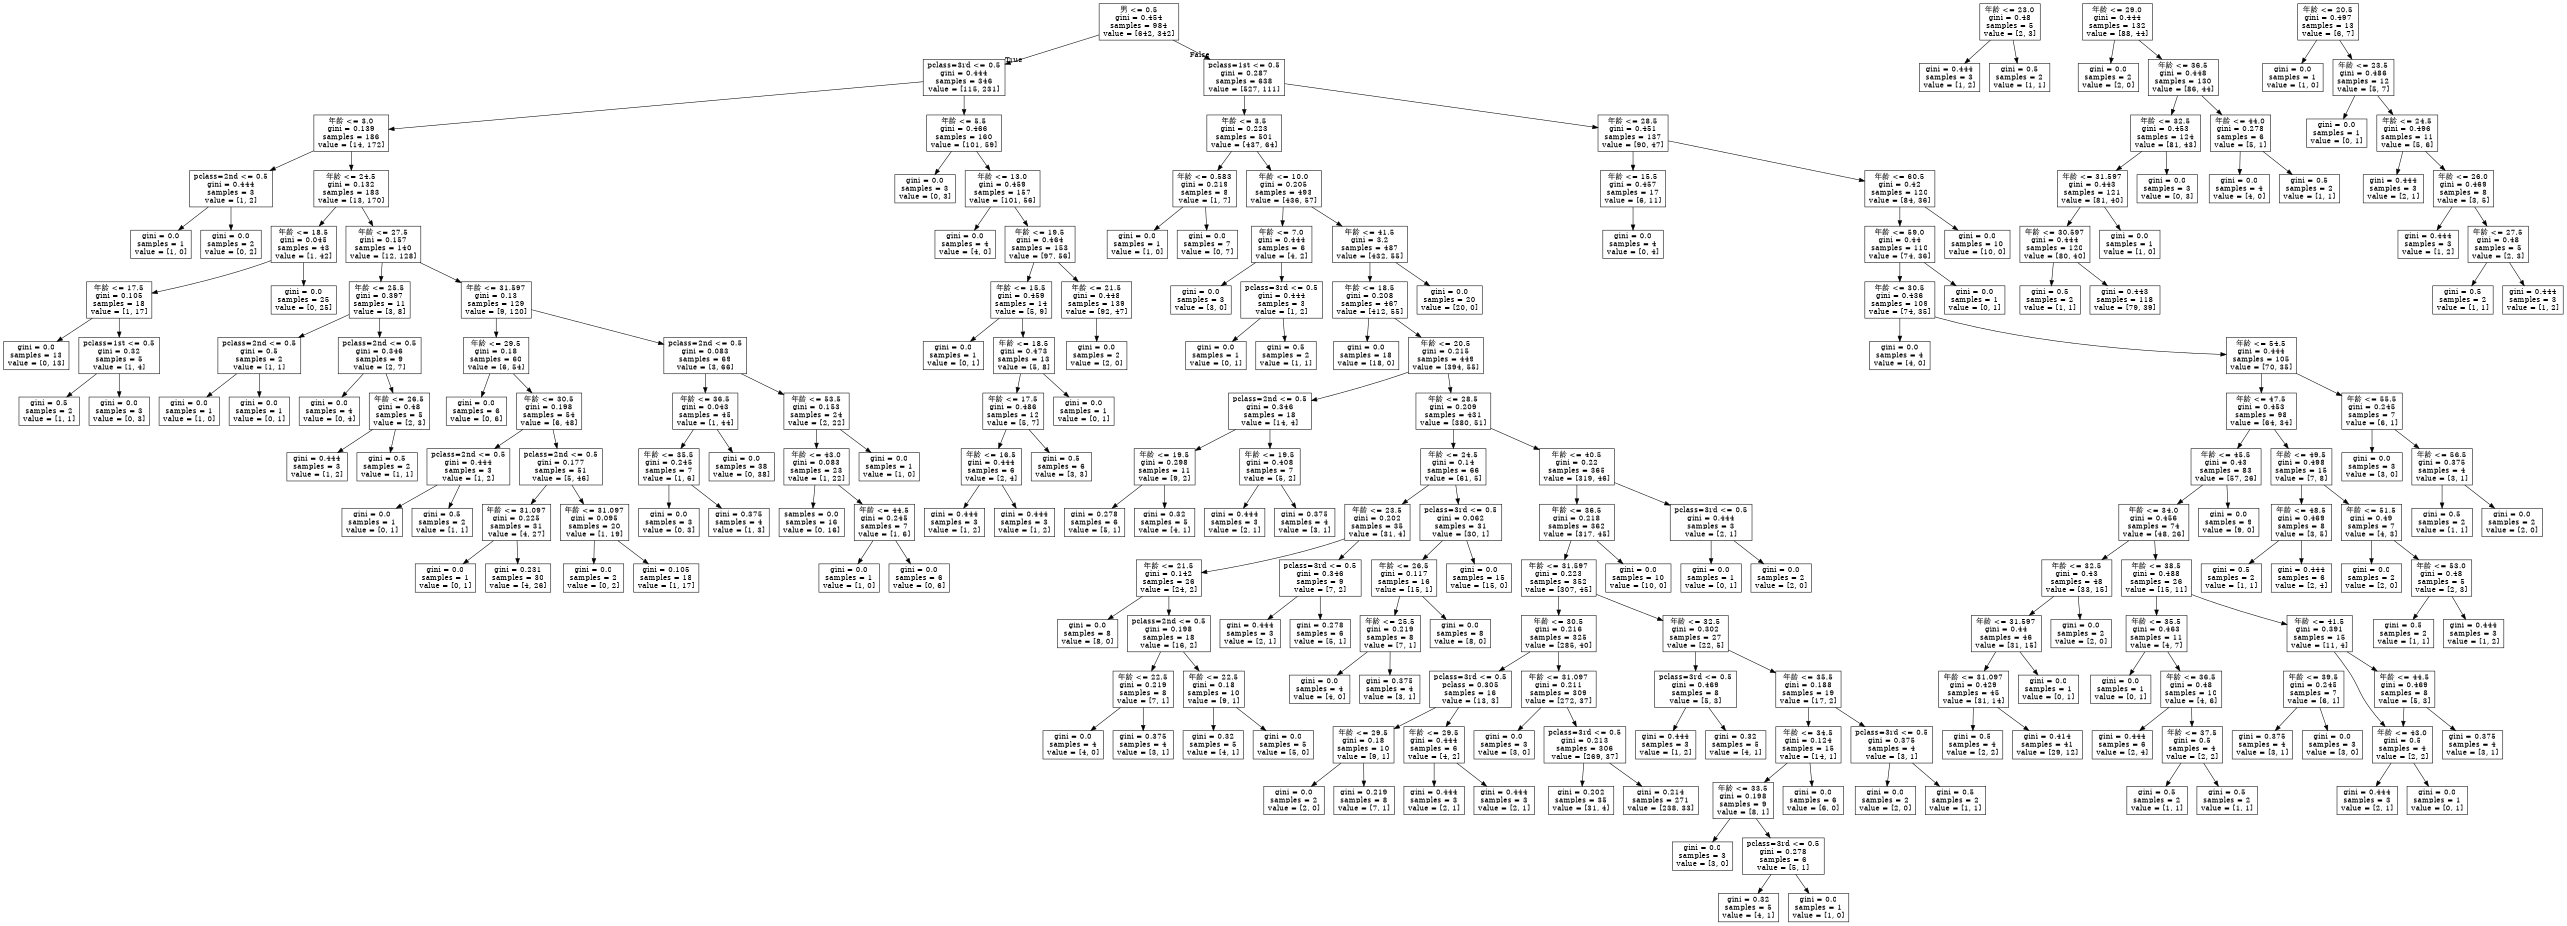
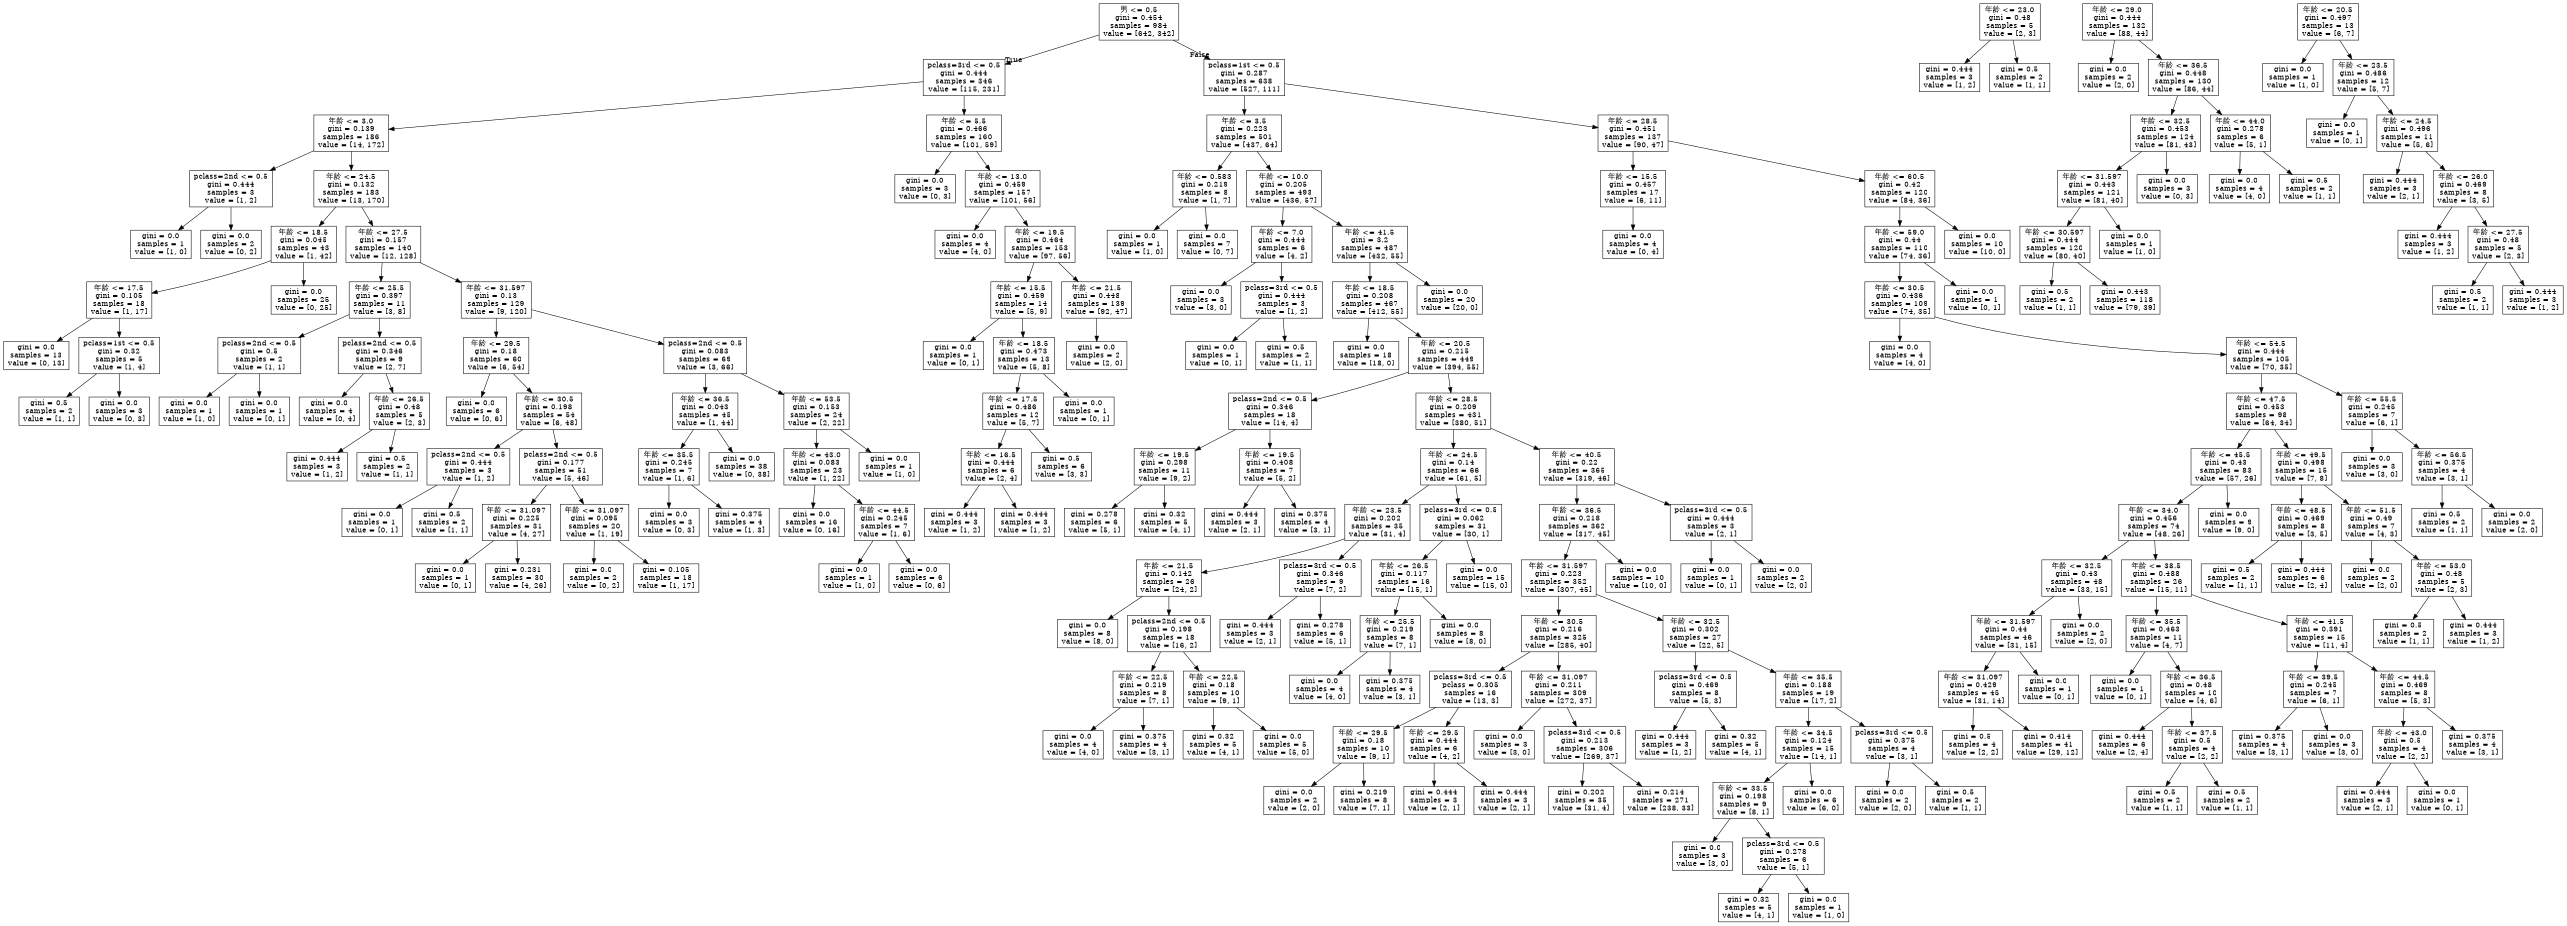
node "samples = 0.0 samples = 16 value = [0, 16]": label "samples = 0.0 samples = 16 value = [0, 16]" -> "gini = 0.0 samples = 16 value = [0, 16]"
edge "年龄 <= 41.5 gini = 0.391 samples = 15 value = [11, 4]" -> "年龄 <= 43.0 gini = 0.5 samples = 4 value = [2, 2]": now "年龄 <= 41.5 gini = 0.391 samples = 15 value = [11, 4]" -> "年龄 <= 39.5 gini = 0.245 samples = 7 value = [6, 1]"
